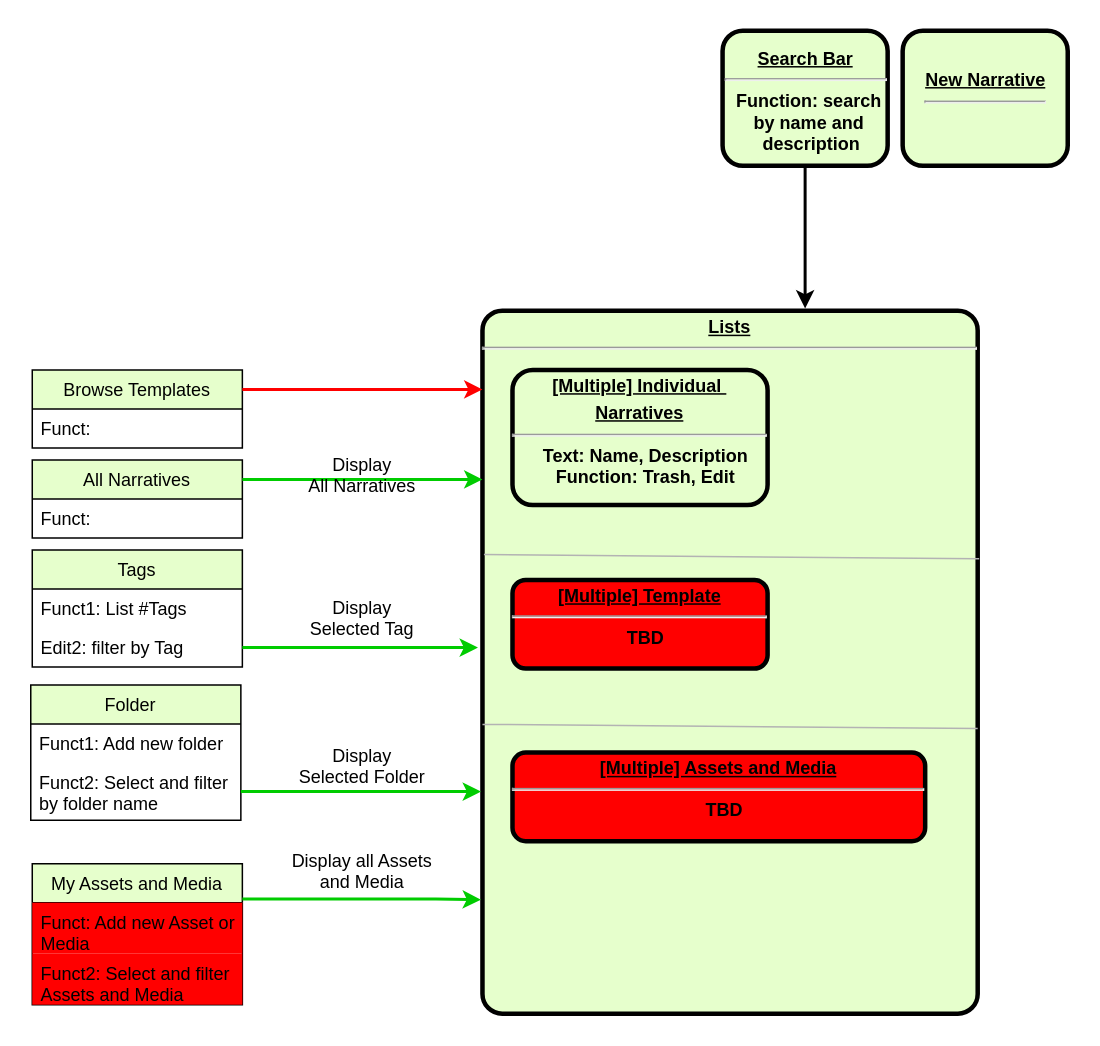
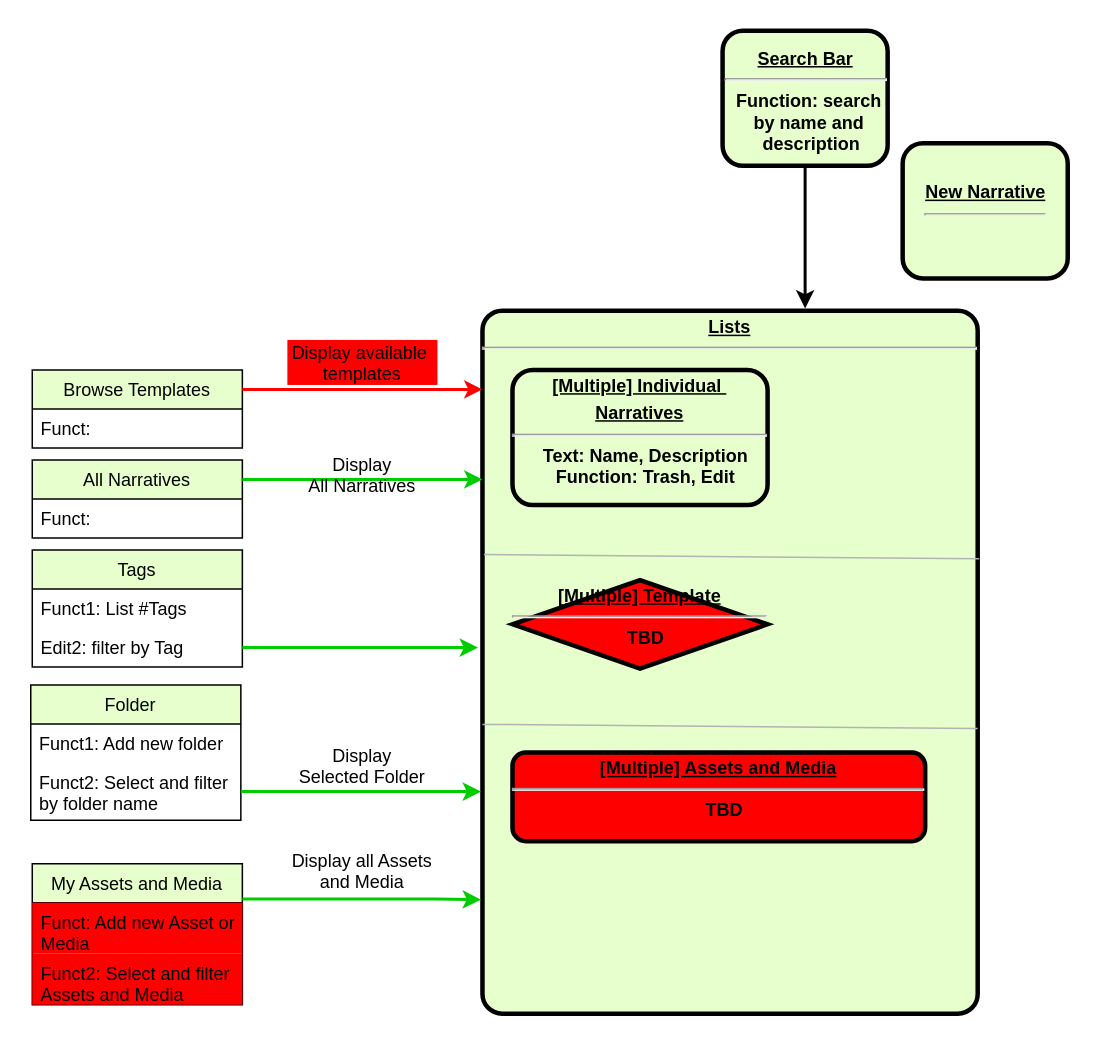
node "New Narrative": moved (985, 98) -> (985, 211)
node "Display available templates": added
node "Display Selected Tag": removed
node "[Multiple] Template TBD": shape rounded rectangle -> diamond
